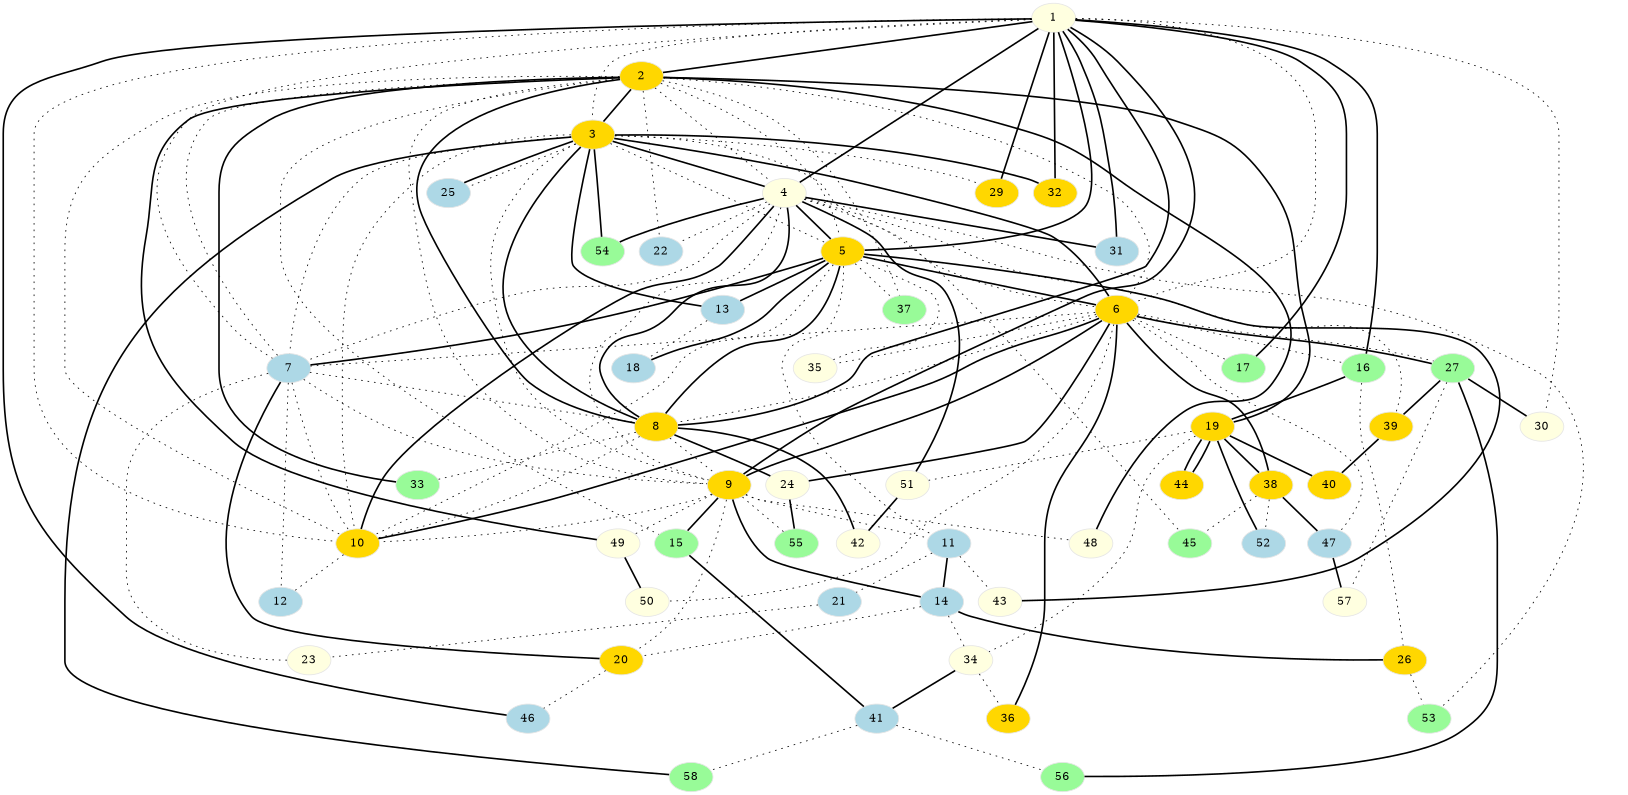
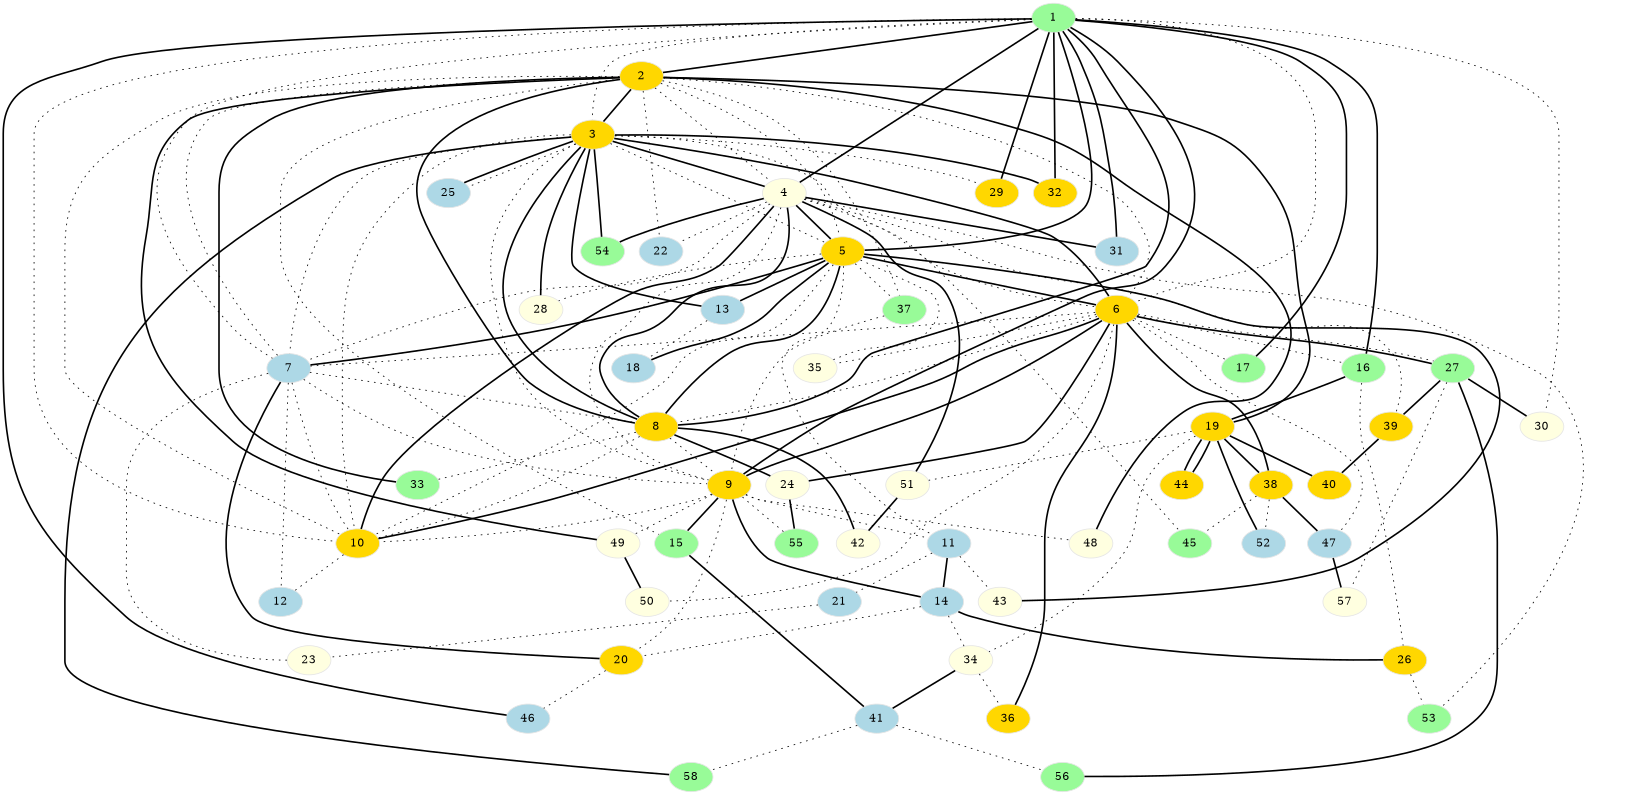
node "1": fillcolor lightyellow -> palegreen
edge "2" -- "9": now "37" -- "9"
node "28": added
